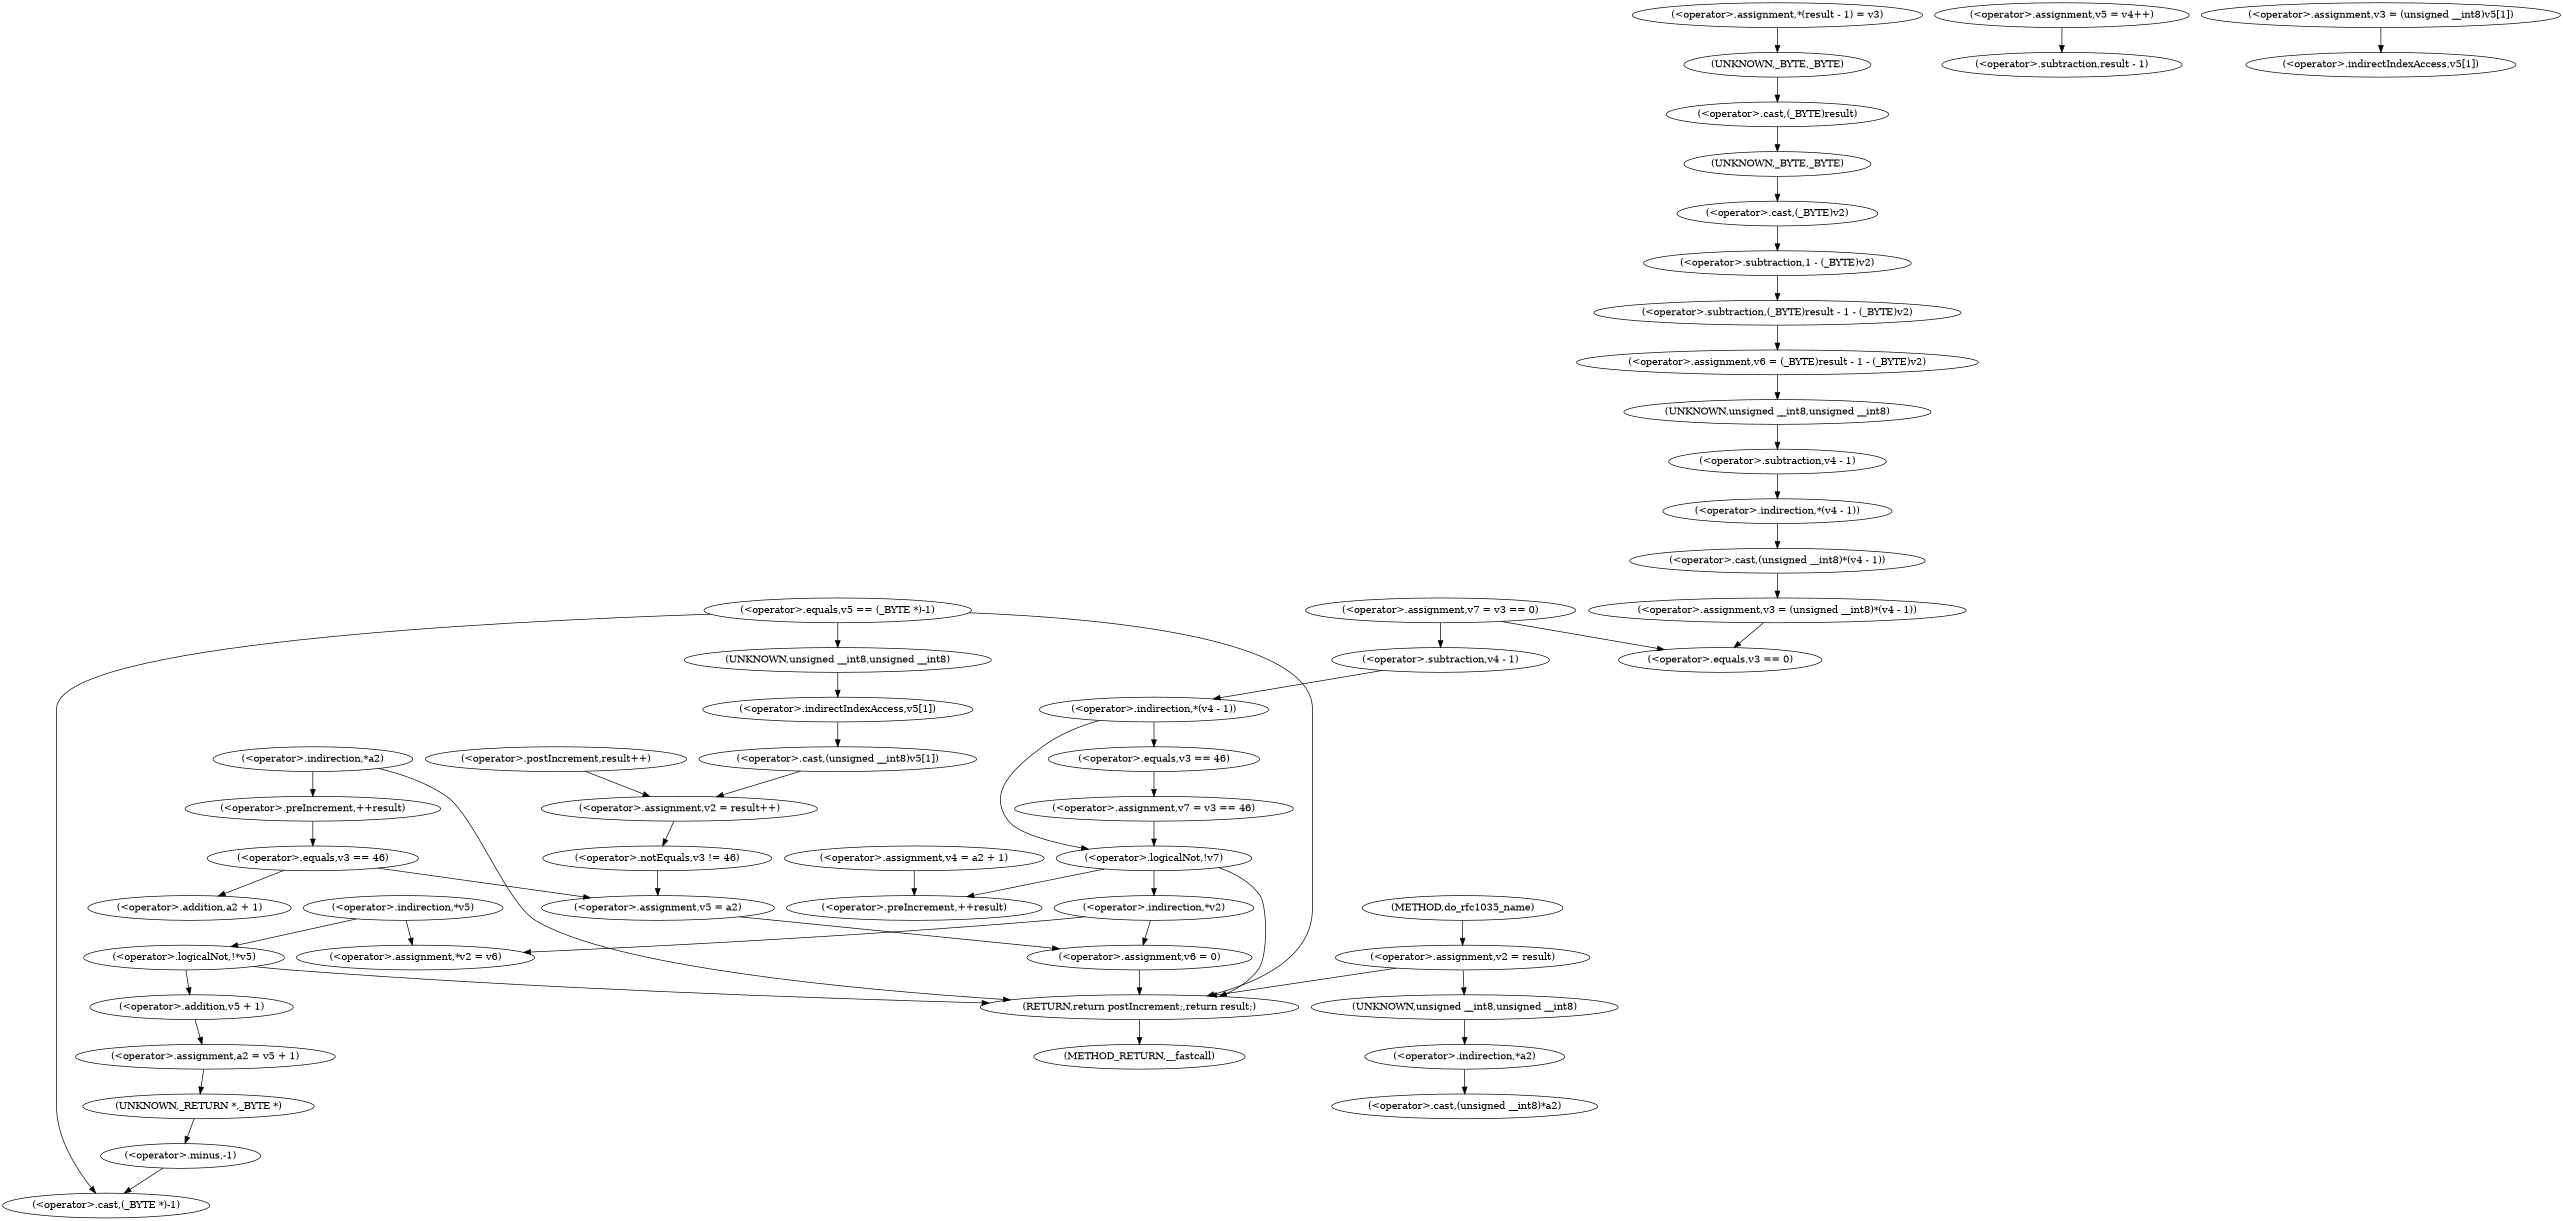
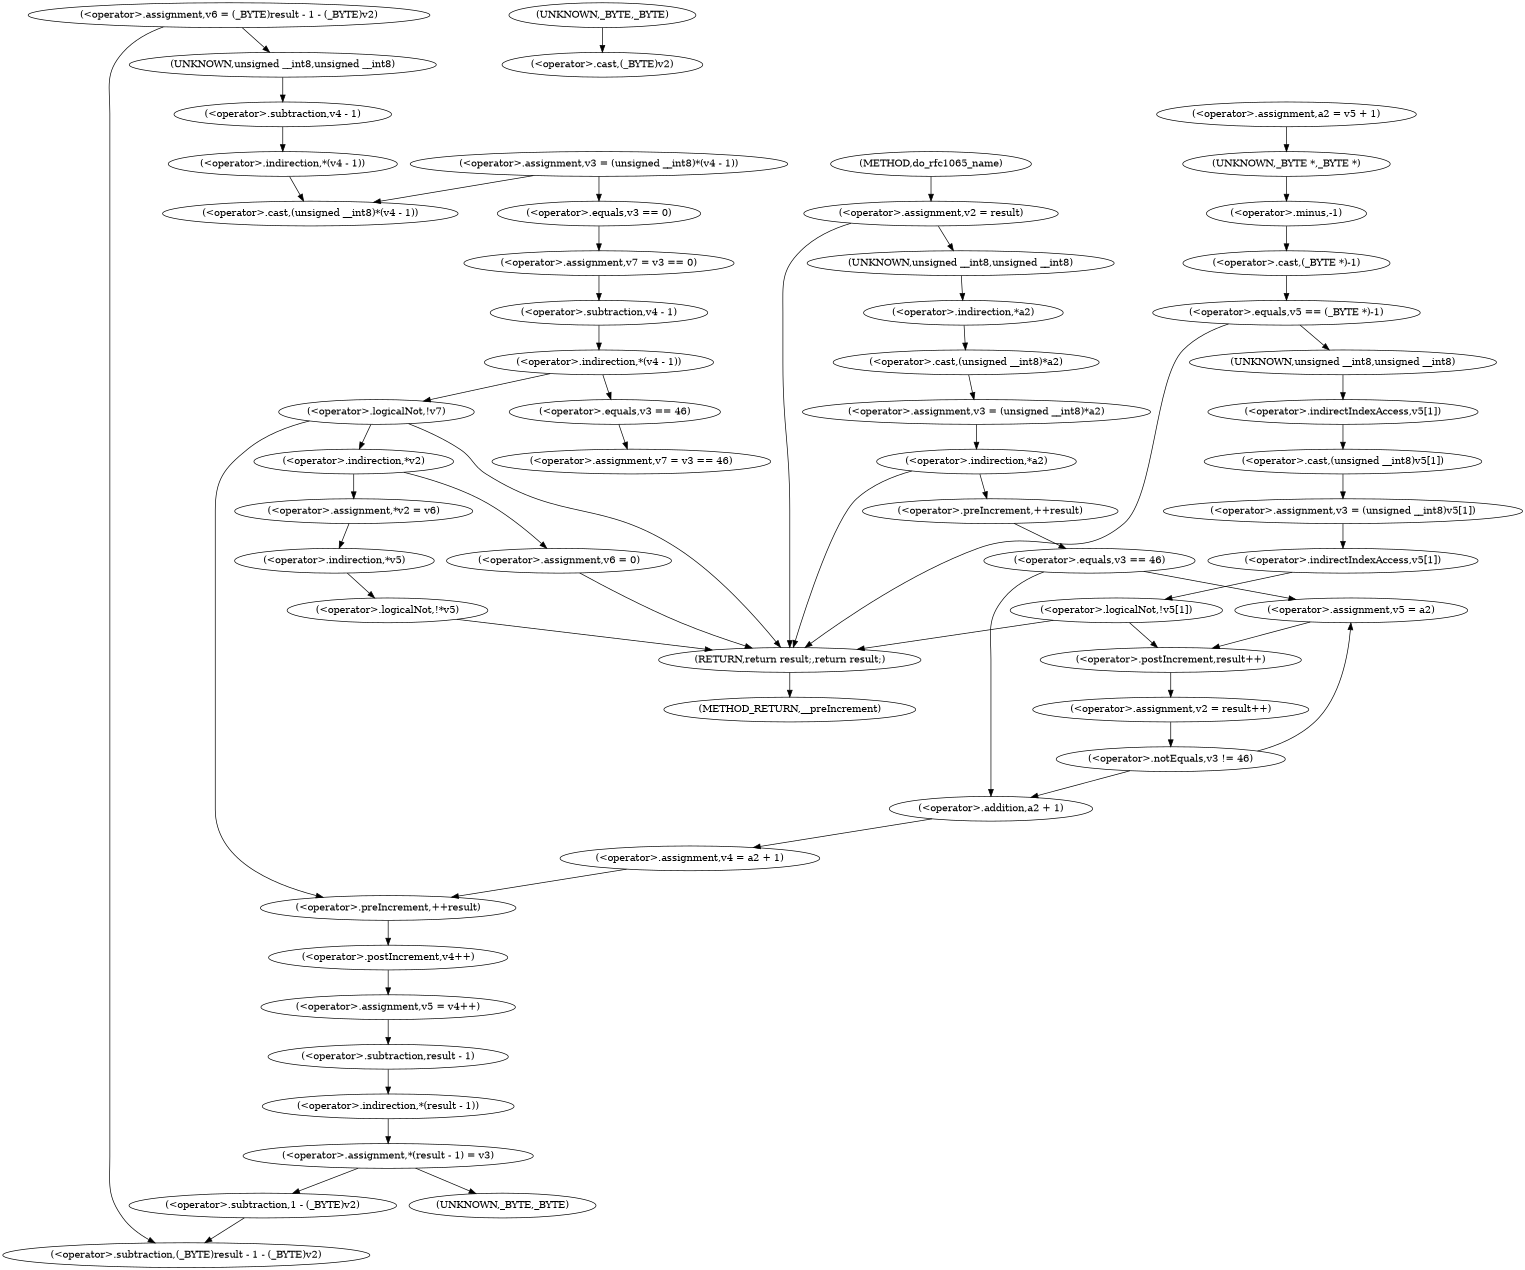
node "(<operator>.cast,(_BYTE)result)": removed
edge "(<operator>.cast,(_BYTE)v2)" -> "(<operator>.subtraction,1 - (_BYTE)v2)": now "(<operator>.assignment,*(result - 1) = v3)" -> "(<operator>.subtraction,1 - (_BYTE)v2)"
edge "(<operator>.subtraction,(_BYTE)result - 1 - (_BYTE)v2)" -> "(<operator>.assignment,v6 = (_BYTE)result - 1 - (_BYTE)v2)": reversed
node "(<operator>.assignment,v3 = (unsigned __int8)*a2)": added
edge "(<operator>.cast,(unsigned __int8)*(v4 - 1))" -> "(<operator>.assignment,v3 = (unsigned __int8)*(v4 - 1))": reversed
node "(<operator>.logicalNot,!v5[1])": added
edge "(<operator>.assignment,v7 = v3 == 0)" -> "(<operator>.equals,v3 == 0)": reversed
edge "(<operator>.equals,v5 == (_BYTE *)-1)" -> "(<operator>.cast,(_BYTE *)-1)": reversed
edge "(<operator>.cast,(unsigned __int8)v5[1])" -> "(<operator>.assignment,v2 = result++)": now "(<operator>.cast,(unsigned __int8)v5[1])" -> "(<operator>.assignment,v3 = (unsigned __int8)v5[1])"
edge "(<operator>.notEquals,v3 != 46)" -> "(<operator>.addition,a2 + 1)": added
edge "(<operator>.assignment,v7 = v3 == 46)" -> "(<operator>.logicalNot,!v7)": removed
edge "(<operator>.addition,a2 + 1)" -> "(<operator>.assignment,v4 = a2 + 1)": added
node "(METHOD,do_rfc1035_name)": label "(METHOD,do_rfc1035_name)" -> "(METHOD,do_rfc1065_name)"
edge "(<operator>.indirection,*v5)" -> "(<operator>.assignment,*v2 = v6)": reversed
edge "(<operator>.assignment,v5 = a2)" -> "(<operator>.assignment,v6 = 0)": now "(<operator>.assignment,v5 = a2)" -> "(<operator>.postIncrement,result++)"
node "(<operator>.postIncrement,v4++)": added
node "(<operator>.addition,v5 + 1)": removed
node "(RETURN,return postIncrement;,return result;)": label "(RETURN,return postIncrement;,return result;)" -> "(RETURN,return result;,return result;)"
node "(METHOD_RETURN,__fastcall)": label "(METHOD_RETURN,__fastcall)" -> "(METHOD_RETURN,__preIncrement)"
node "(UNKNOWN,_RETURN *,_BYTE *)": label "(UNKNOWN,_RETURN *,_BYTE *)" -> "(UNKNOWN,_BYTE *,_BYTE *)"
node "(<operator>.indirection,*(result - 1))": added
